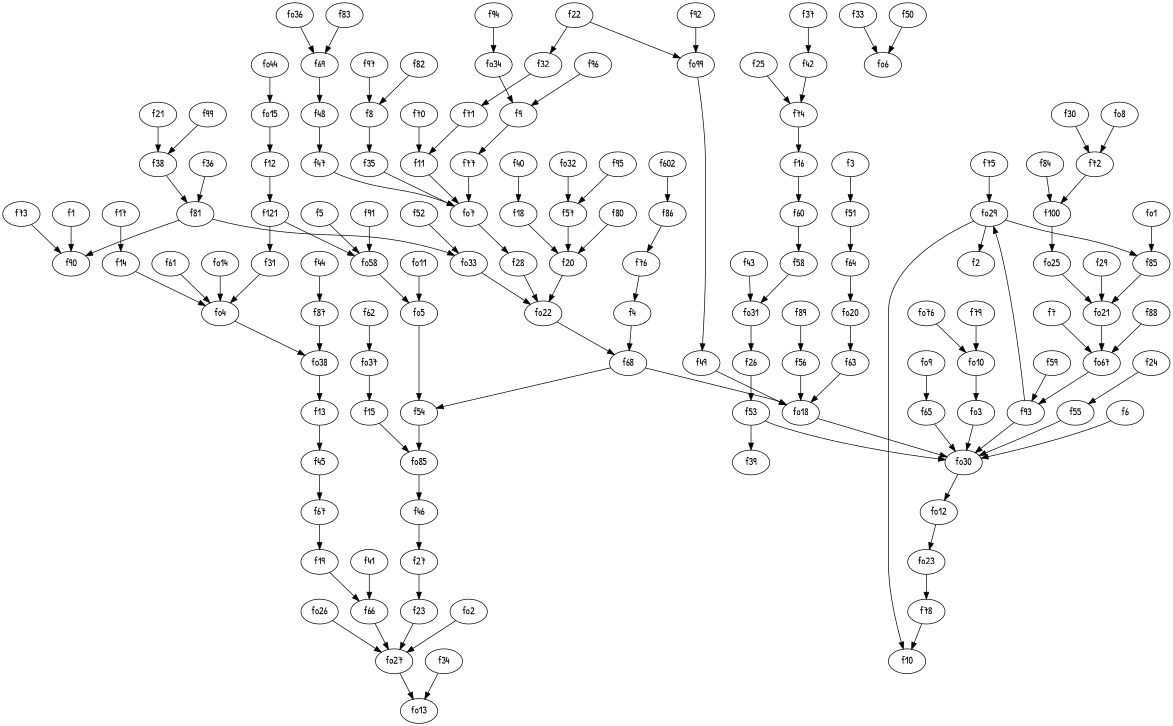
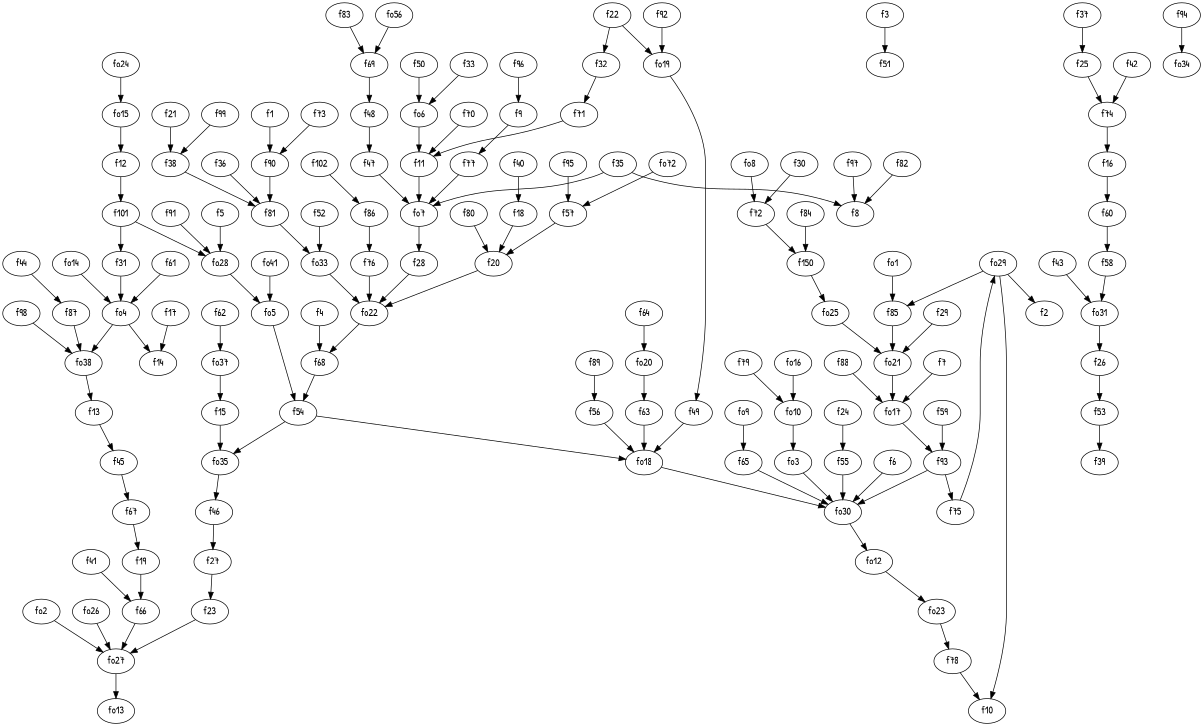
node "fo36": label "fo36" -> "fo56"
edge "f37" -> "f42": now "f37" -> "f25"
node "fo44": label "fo44" -> "fo24"
node "fo99": label "fo99" -> "fo19"
edge "fo34" -> "f9": removed
edge "f8" -> "f35": reversed
edge "fo6" -> "f11": added
node "fo32": label "fo32" -> "fo72"
node "f602": label "f602" -> "f102"
node "f121": label "f121" -> "f101"
node "f100": label "f100" -> "f150"
edge "f51" -> "f64": removed
edge "f81" -> "f90": reversed
node "fo58": label "fo58" -> "fo28"
node "fo11": label "fo11" -> "fo41"
edge "f76" -> "f4": now "f76" -> "fo22"
edge "f14" -> "fo4": reversed
node "f98": added
node "fo76": label "fo76" -> "fo16"
edge "f93" -> "fo29": now "f93" -> "f75"
node "fo67": label "fo67" -> "fo17"
edge "f68" -> "fo18": now "f54" -> "fo18"
edge "f53" -> "fo30": removed
node "fo85": label "fo85" -> "fo35"
node "f34": removed
